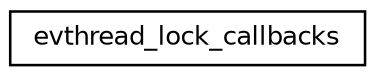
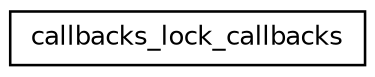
node "evthread_lock_callbacks": label "evthread_lock_callbacks" -> "callbacks_lock_callbacks"
